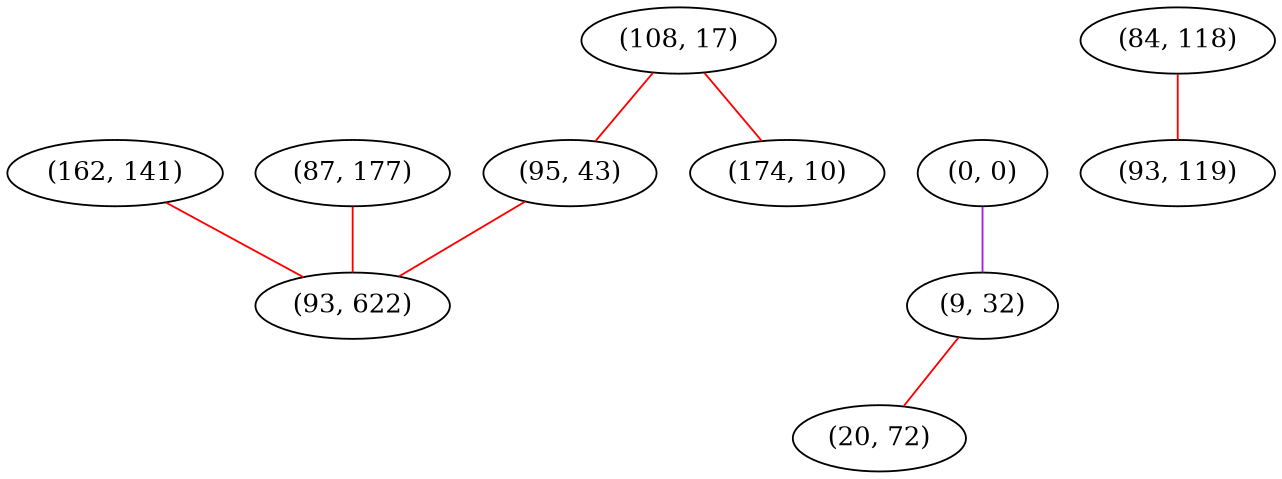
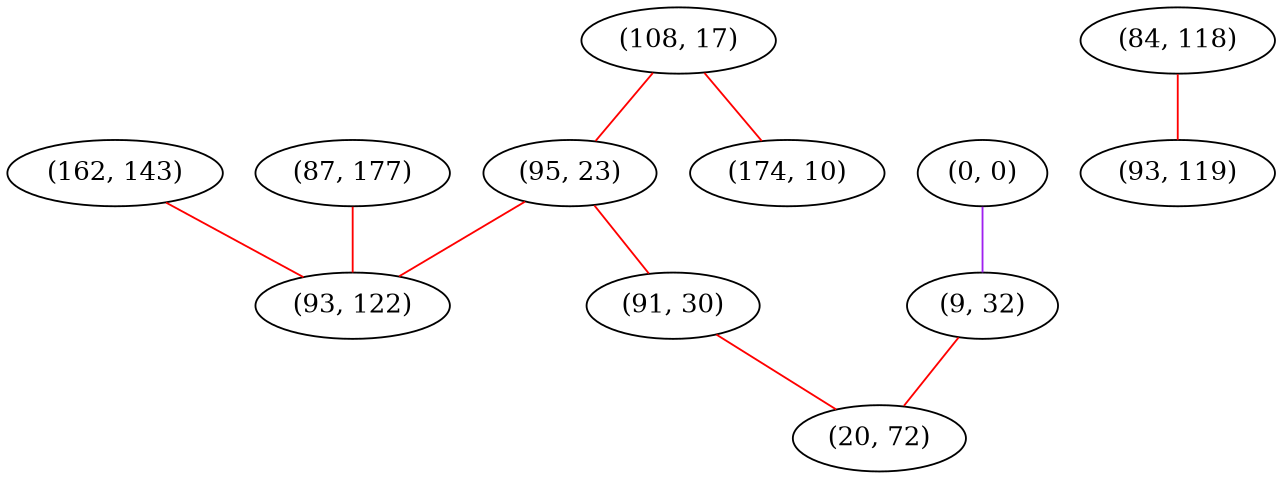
node "(162, 141)": label "(162, 141)" -> "(162, 143)"
node "(95, 43)": label "(95, 43)" -> "(95, 23)"
node "(93, 622)": label "(93, 622)" -> "(93, 122)"
node "(91, 30)": added
